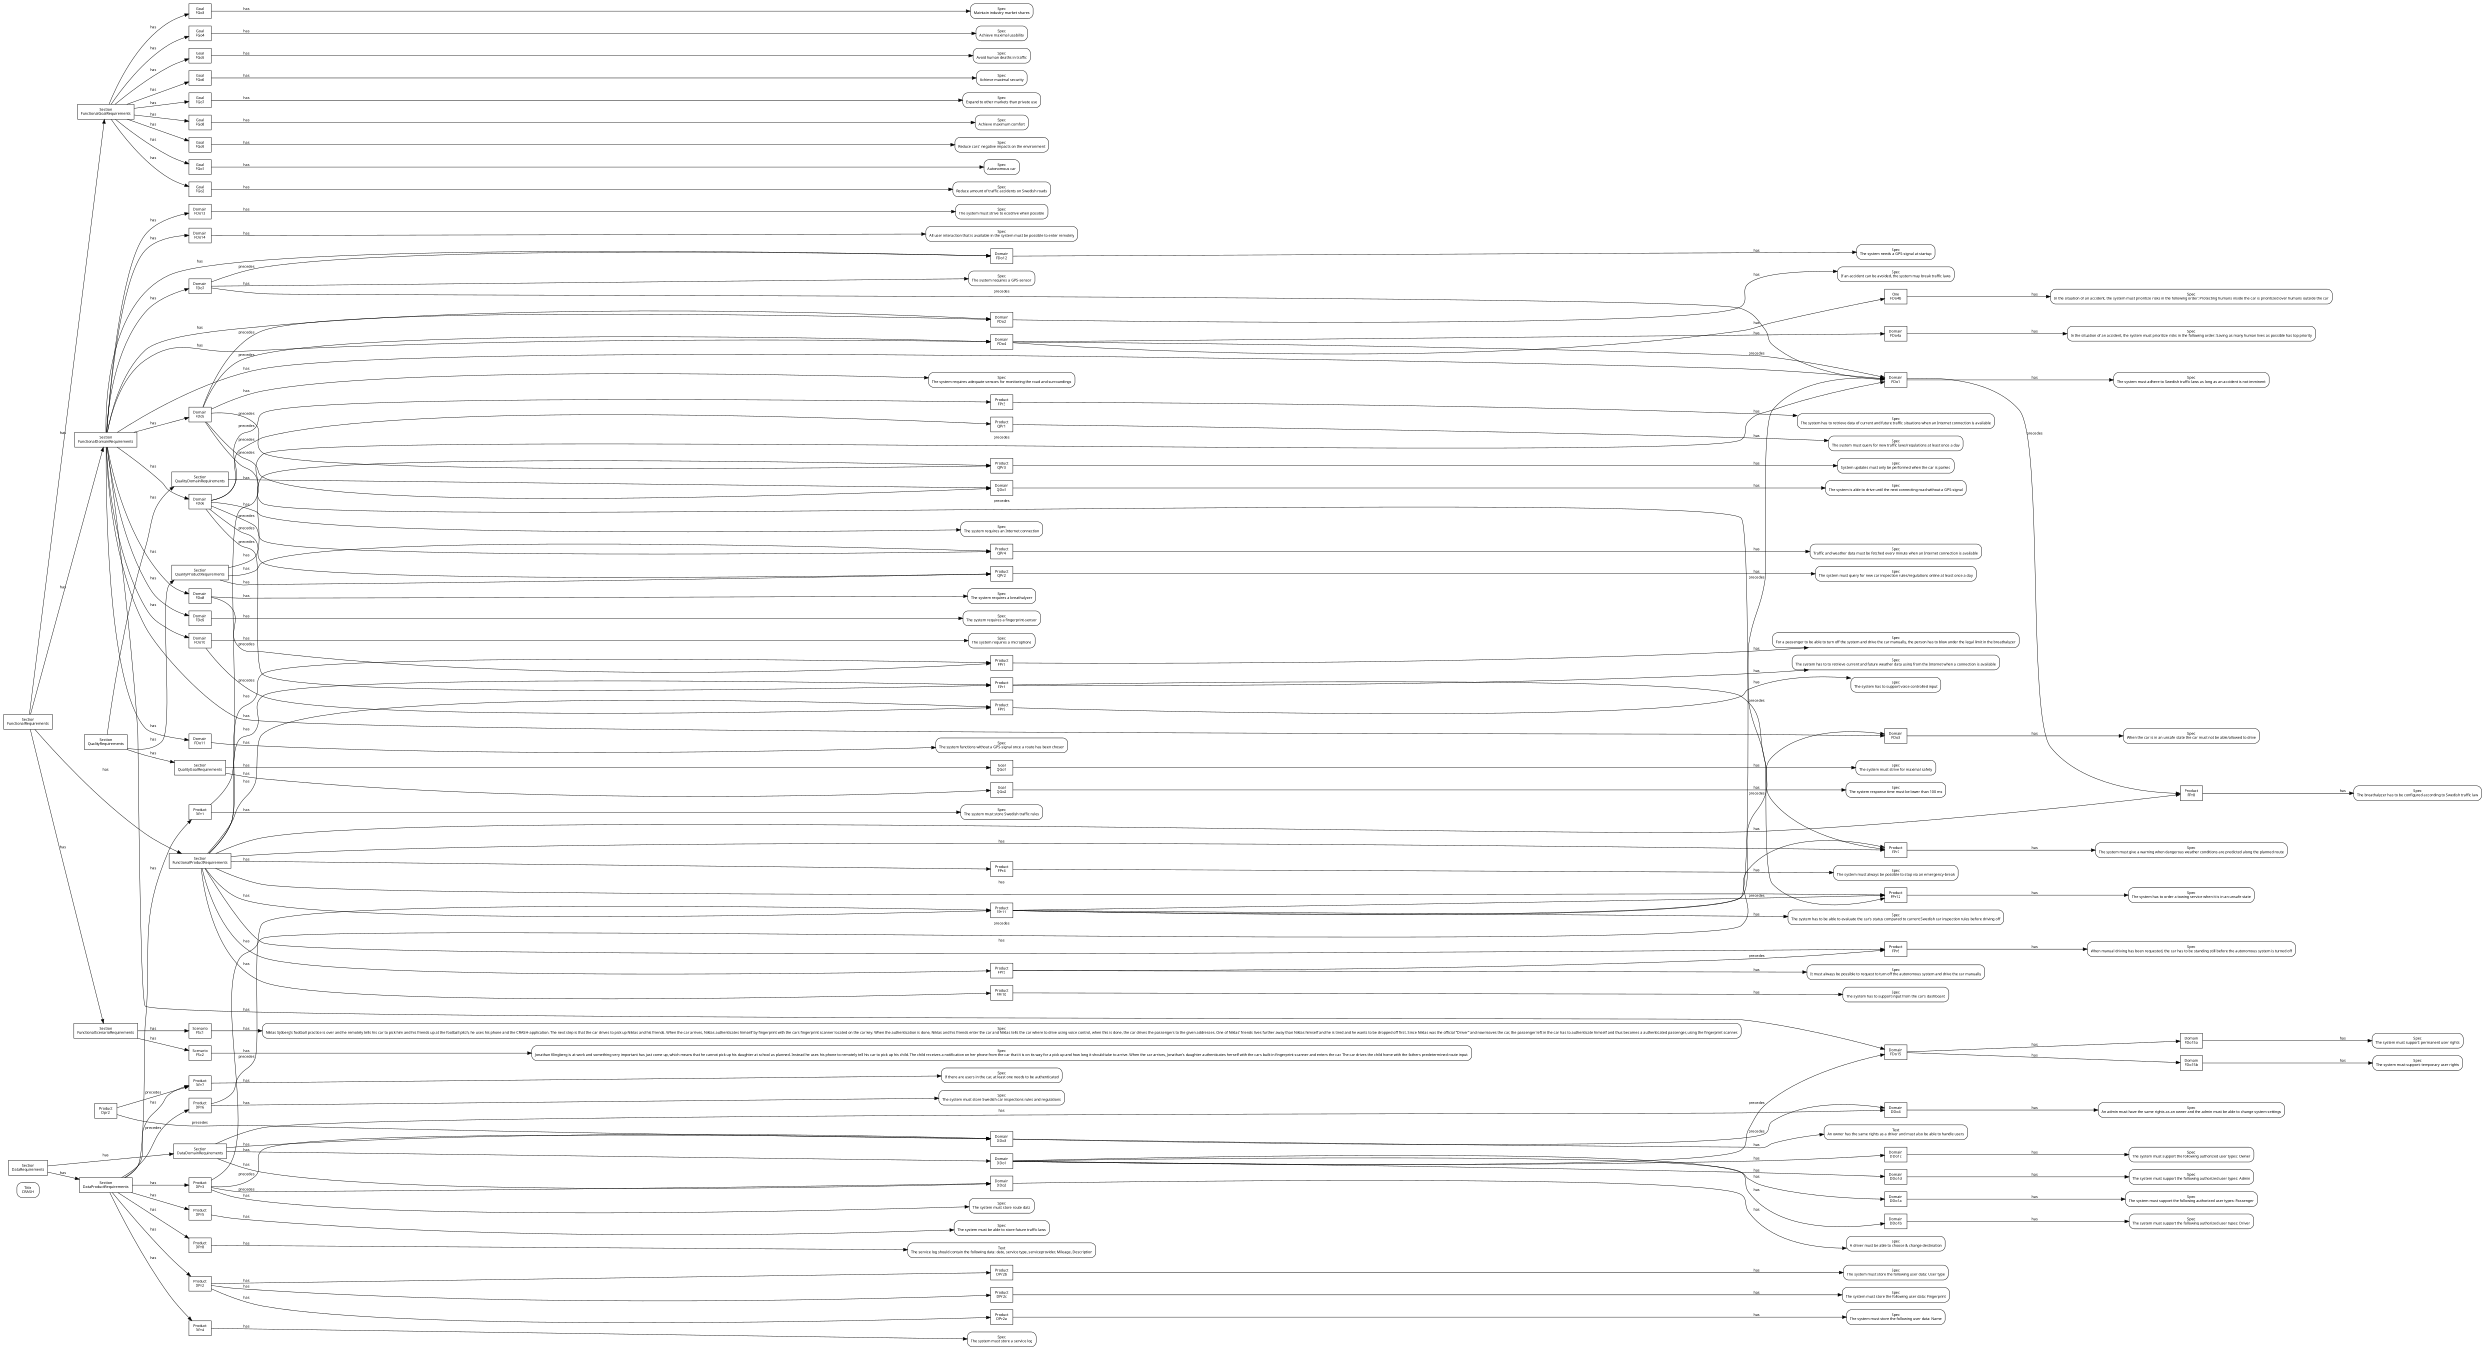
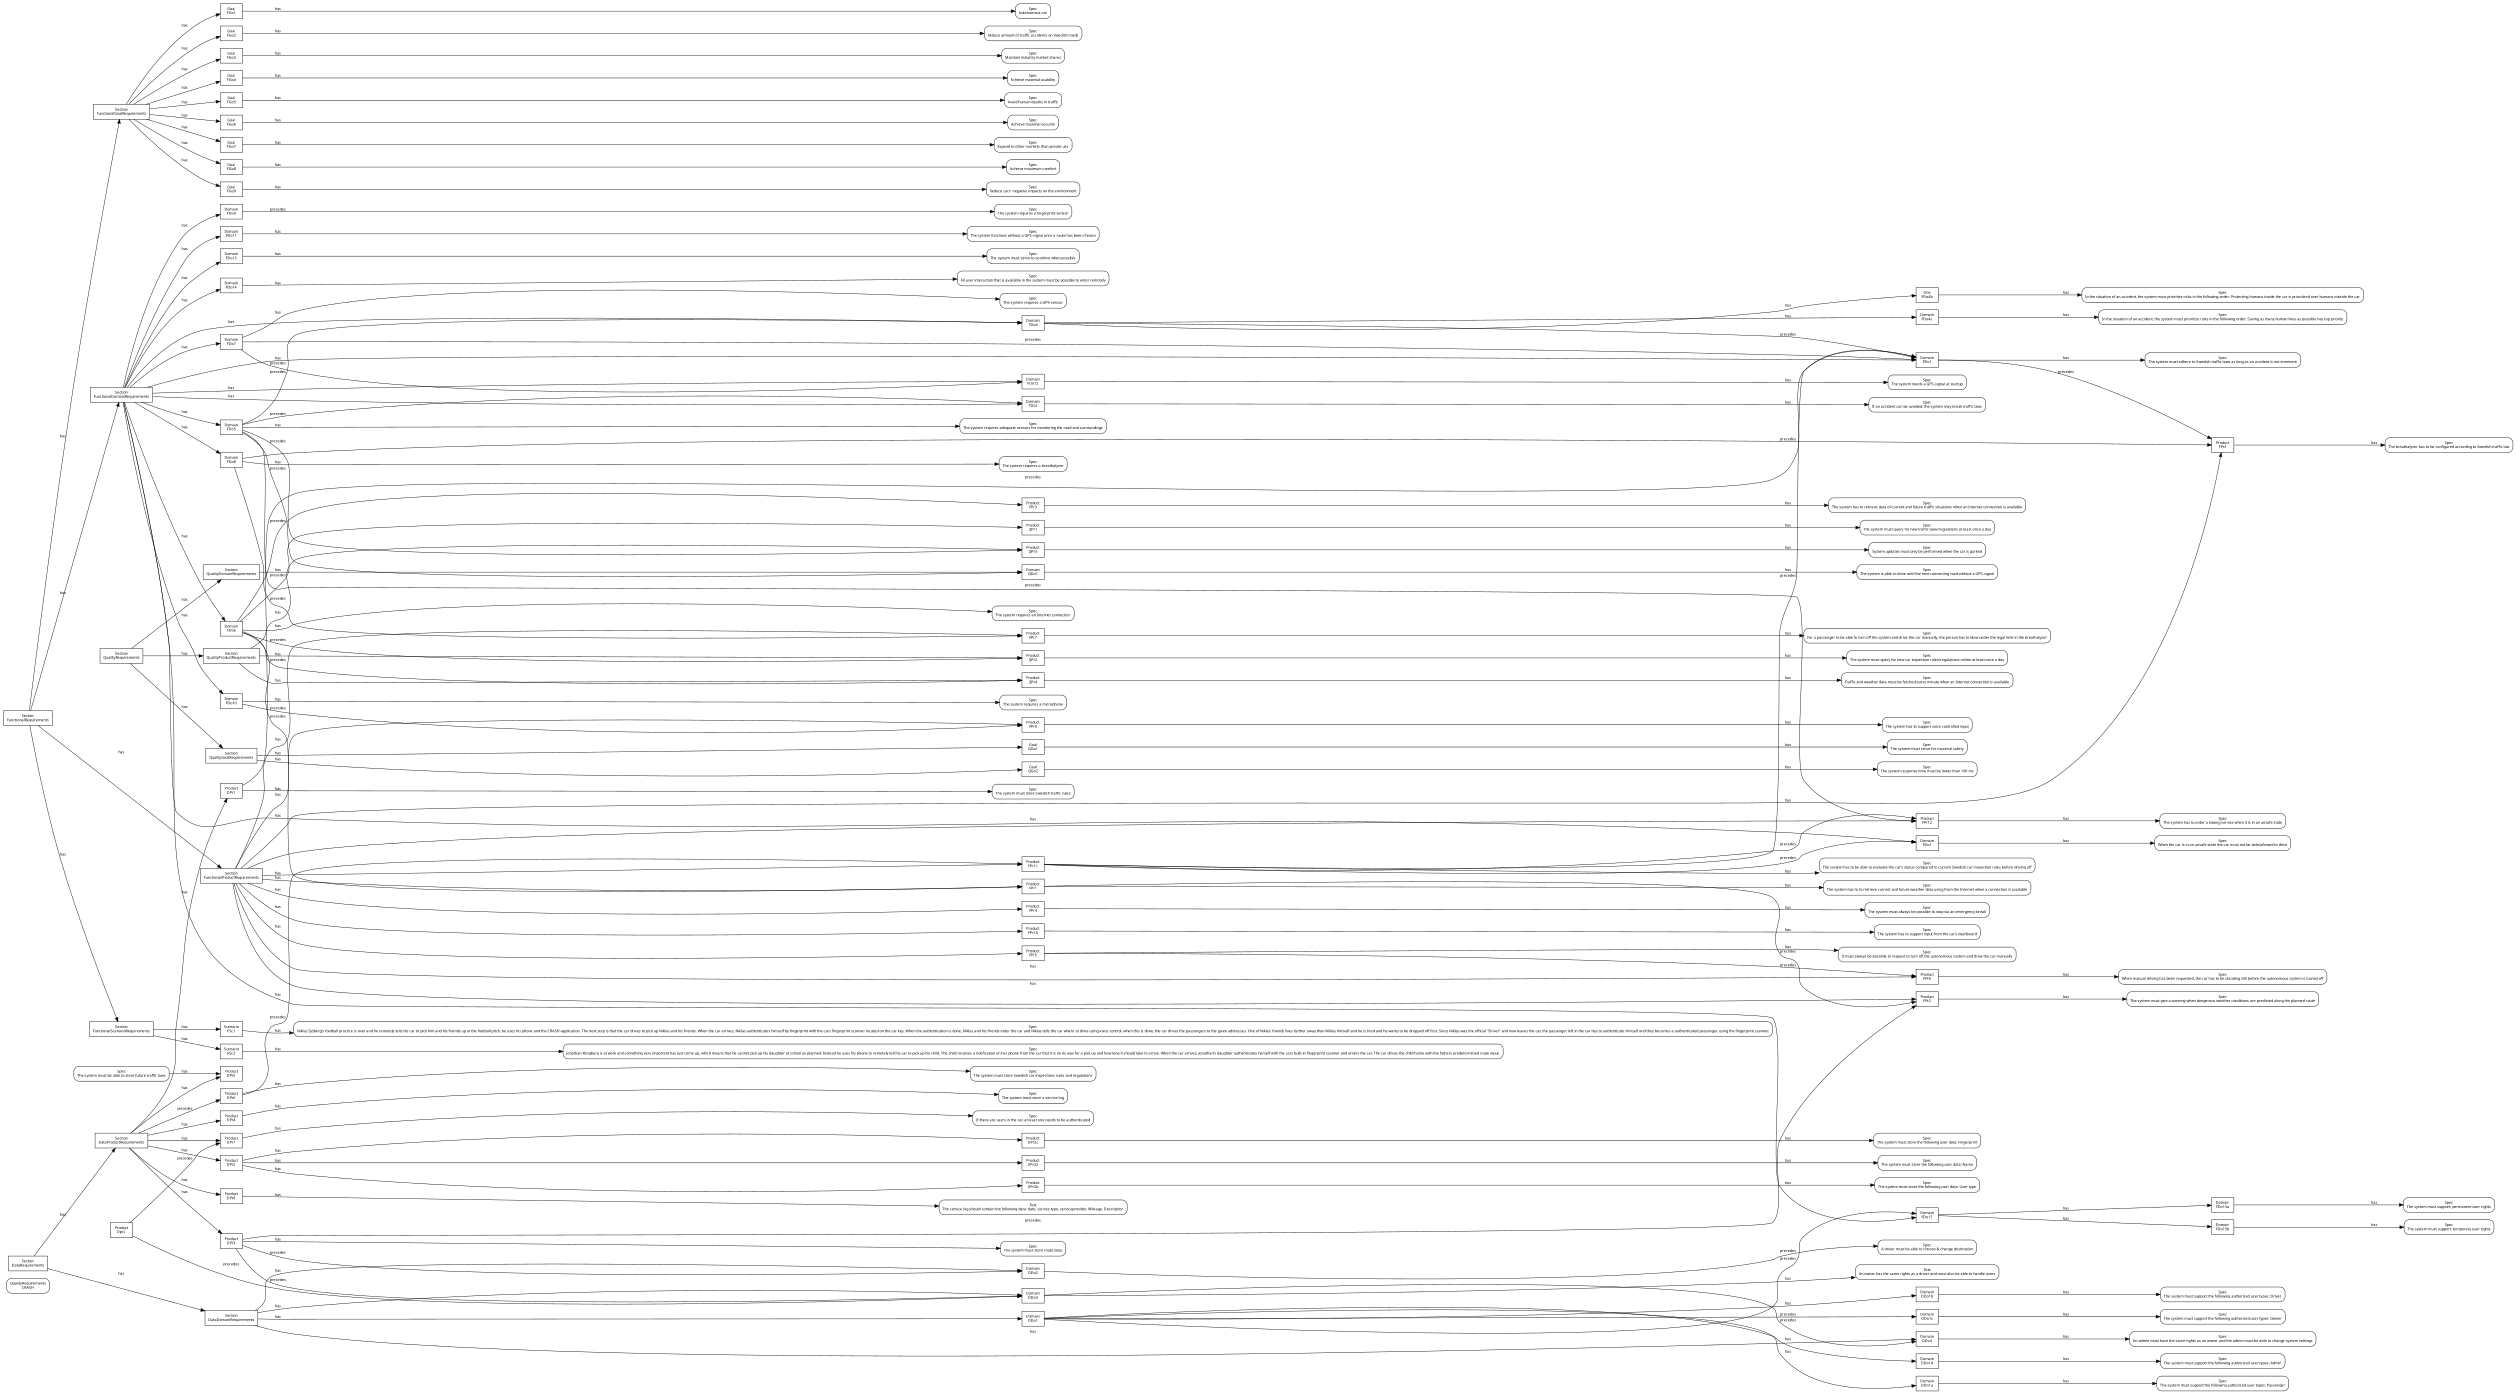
edge "Domain FDo8" -> "Product FPr8": added, label "precedes"
edge "Domain FDo9" -> "Spec The system requires a fingerprint-sensor": label "has" -> "precedes"
edge "Domain DDo1" -> "Domain DDo1c": label "has" -> "precedes"
node "Title CRASH": label "Title CRASH" -> "QualityRequirements CRASH"
edge "Domain DDo2" -> "Spec A driver must be able to choose & change destination": label "has" -> "precedes"
edge "Product DPr5" -> "Spec The system must be able to store future traffic laws": reversed
